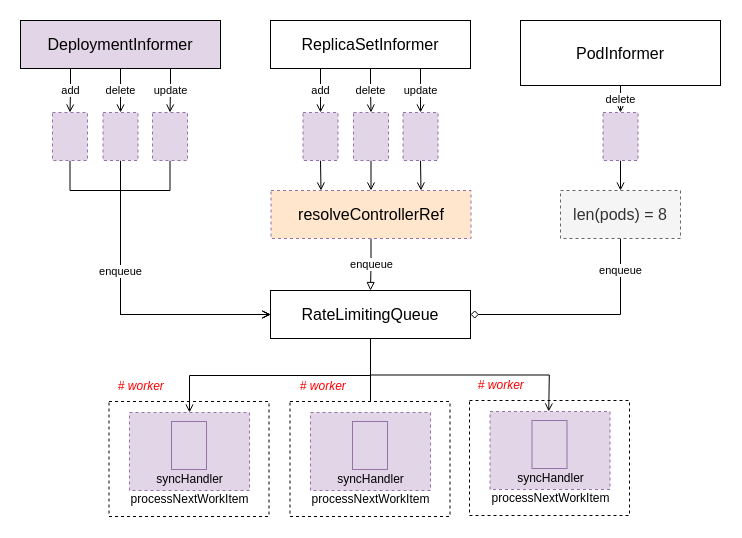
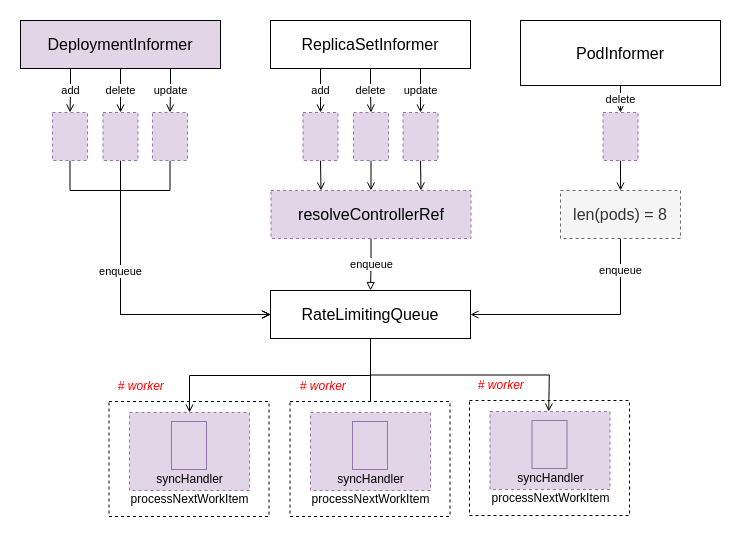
node "resolveControllerRef": fillcolor #ffe6cc -> #e1d5e7
edge "len(pods) = 8" -> "RateLimitingQueue": arrowhead diamond -> open
